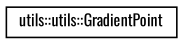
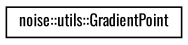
node "utils::utils::GradientPoint": label "utils::utils::GradientPoint" -> "noise::utils::GradientPoint"
